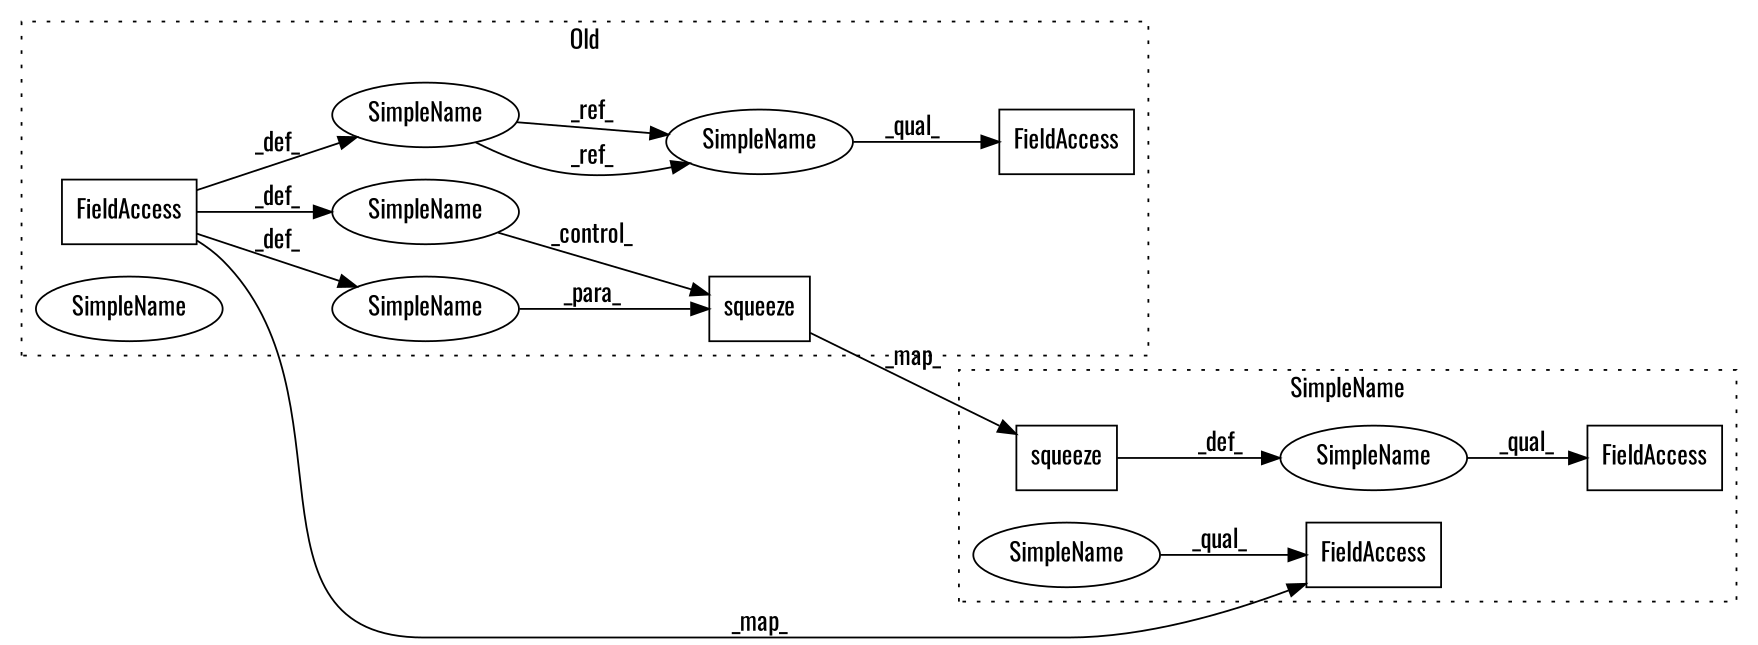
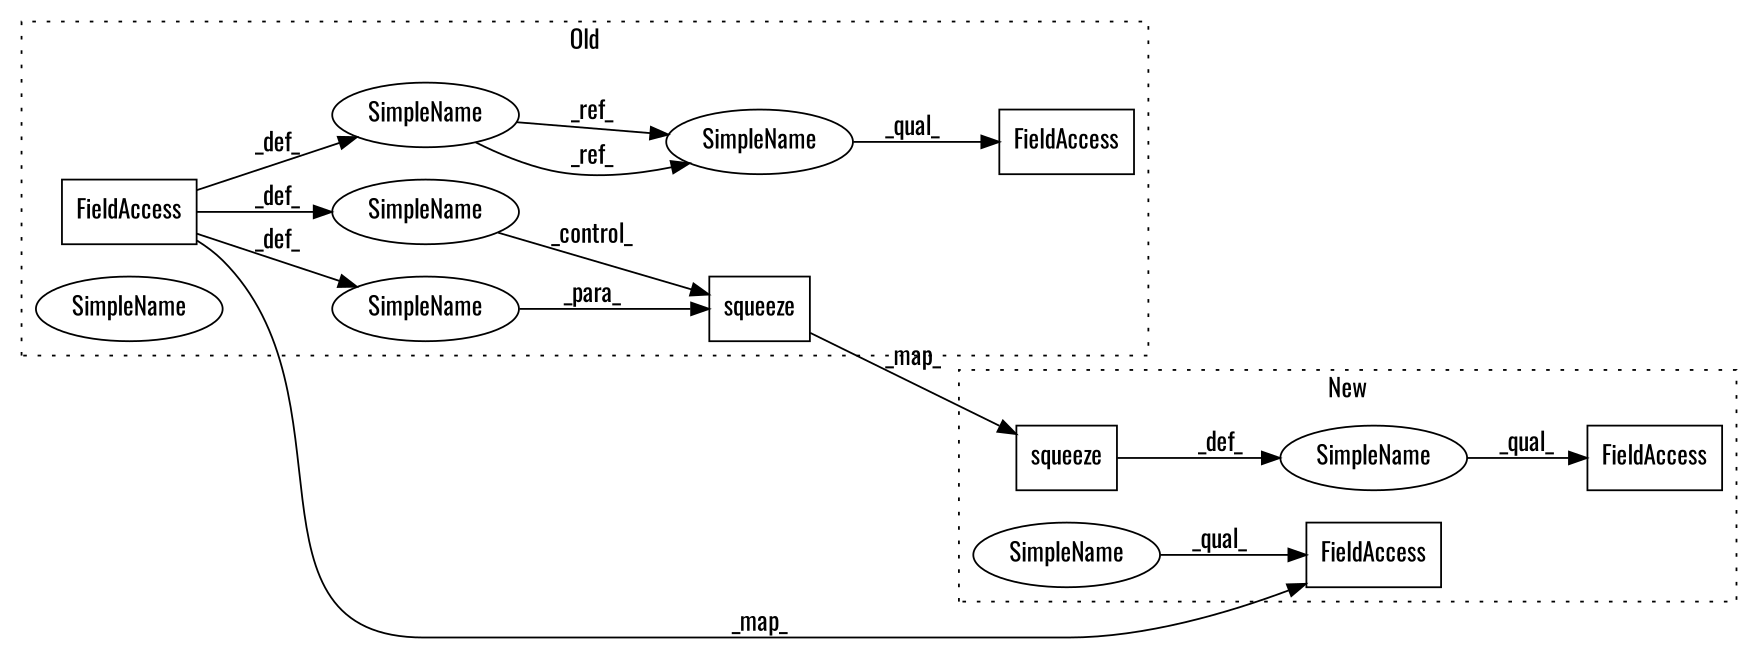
cluster "SimpleName": label "SimpleName" -> "New"
